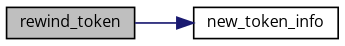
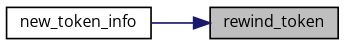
edge "rewind_token" -> "new_token_info": reversed
